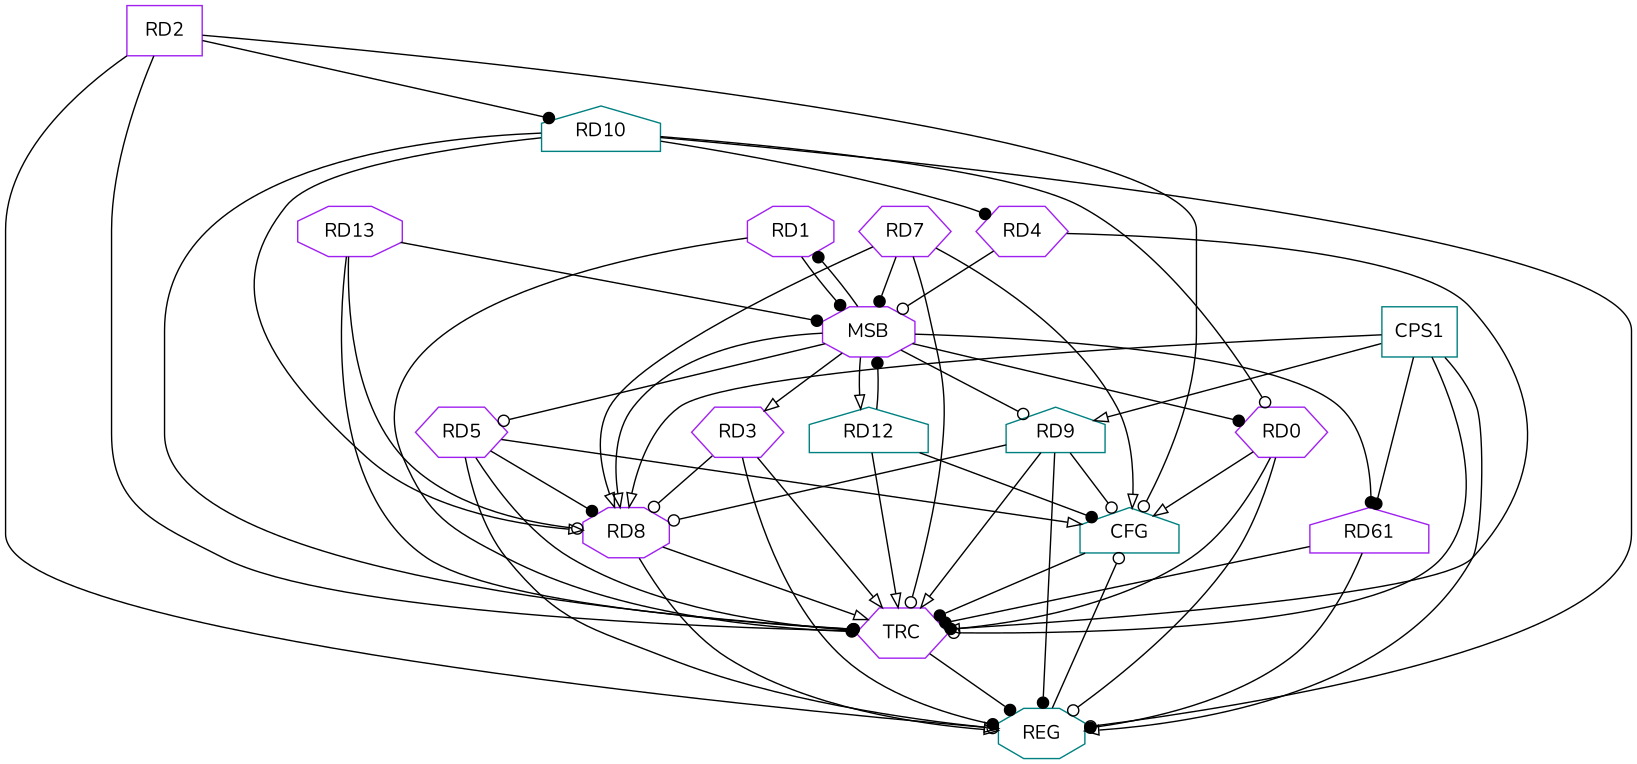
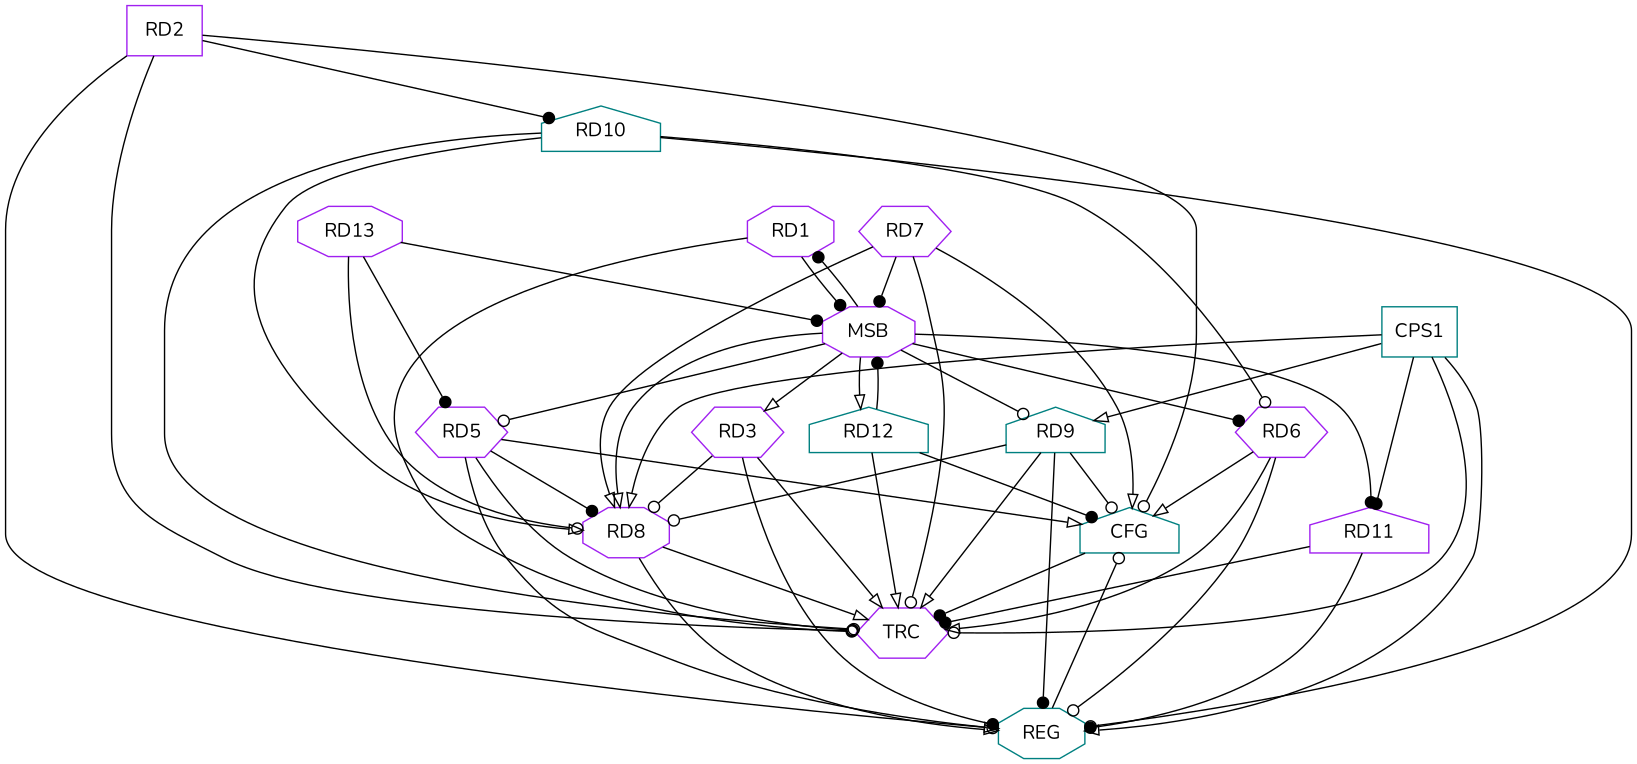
node "RD4": removed
node "RD0": label "RD0" -> "RD6"
node "RD61": label "RD61" -> "RD11"
edge "RD13" -> "TRC": now "RD13" -> "RD5"
edge "TRC" -> "REG": removed
